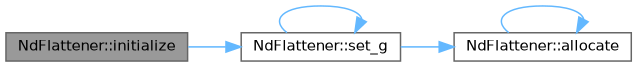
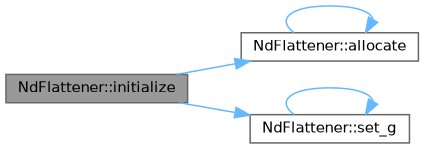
edge "NdFlattener::set_g" -> "NdFlattener::allocate": now "NdFlattener::initialize" -> "NdFlattener::allocate"
